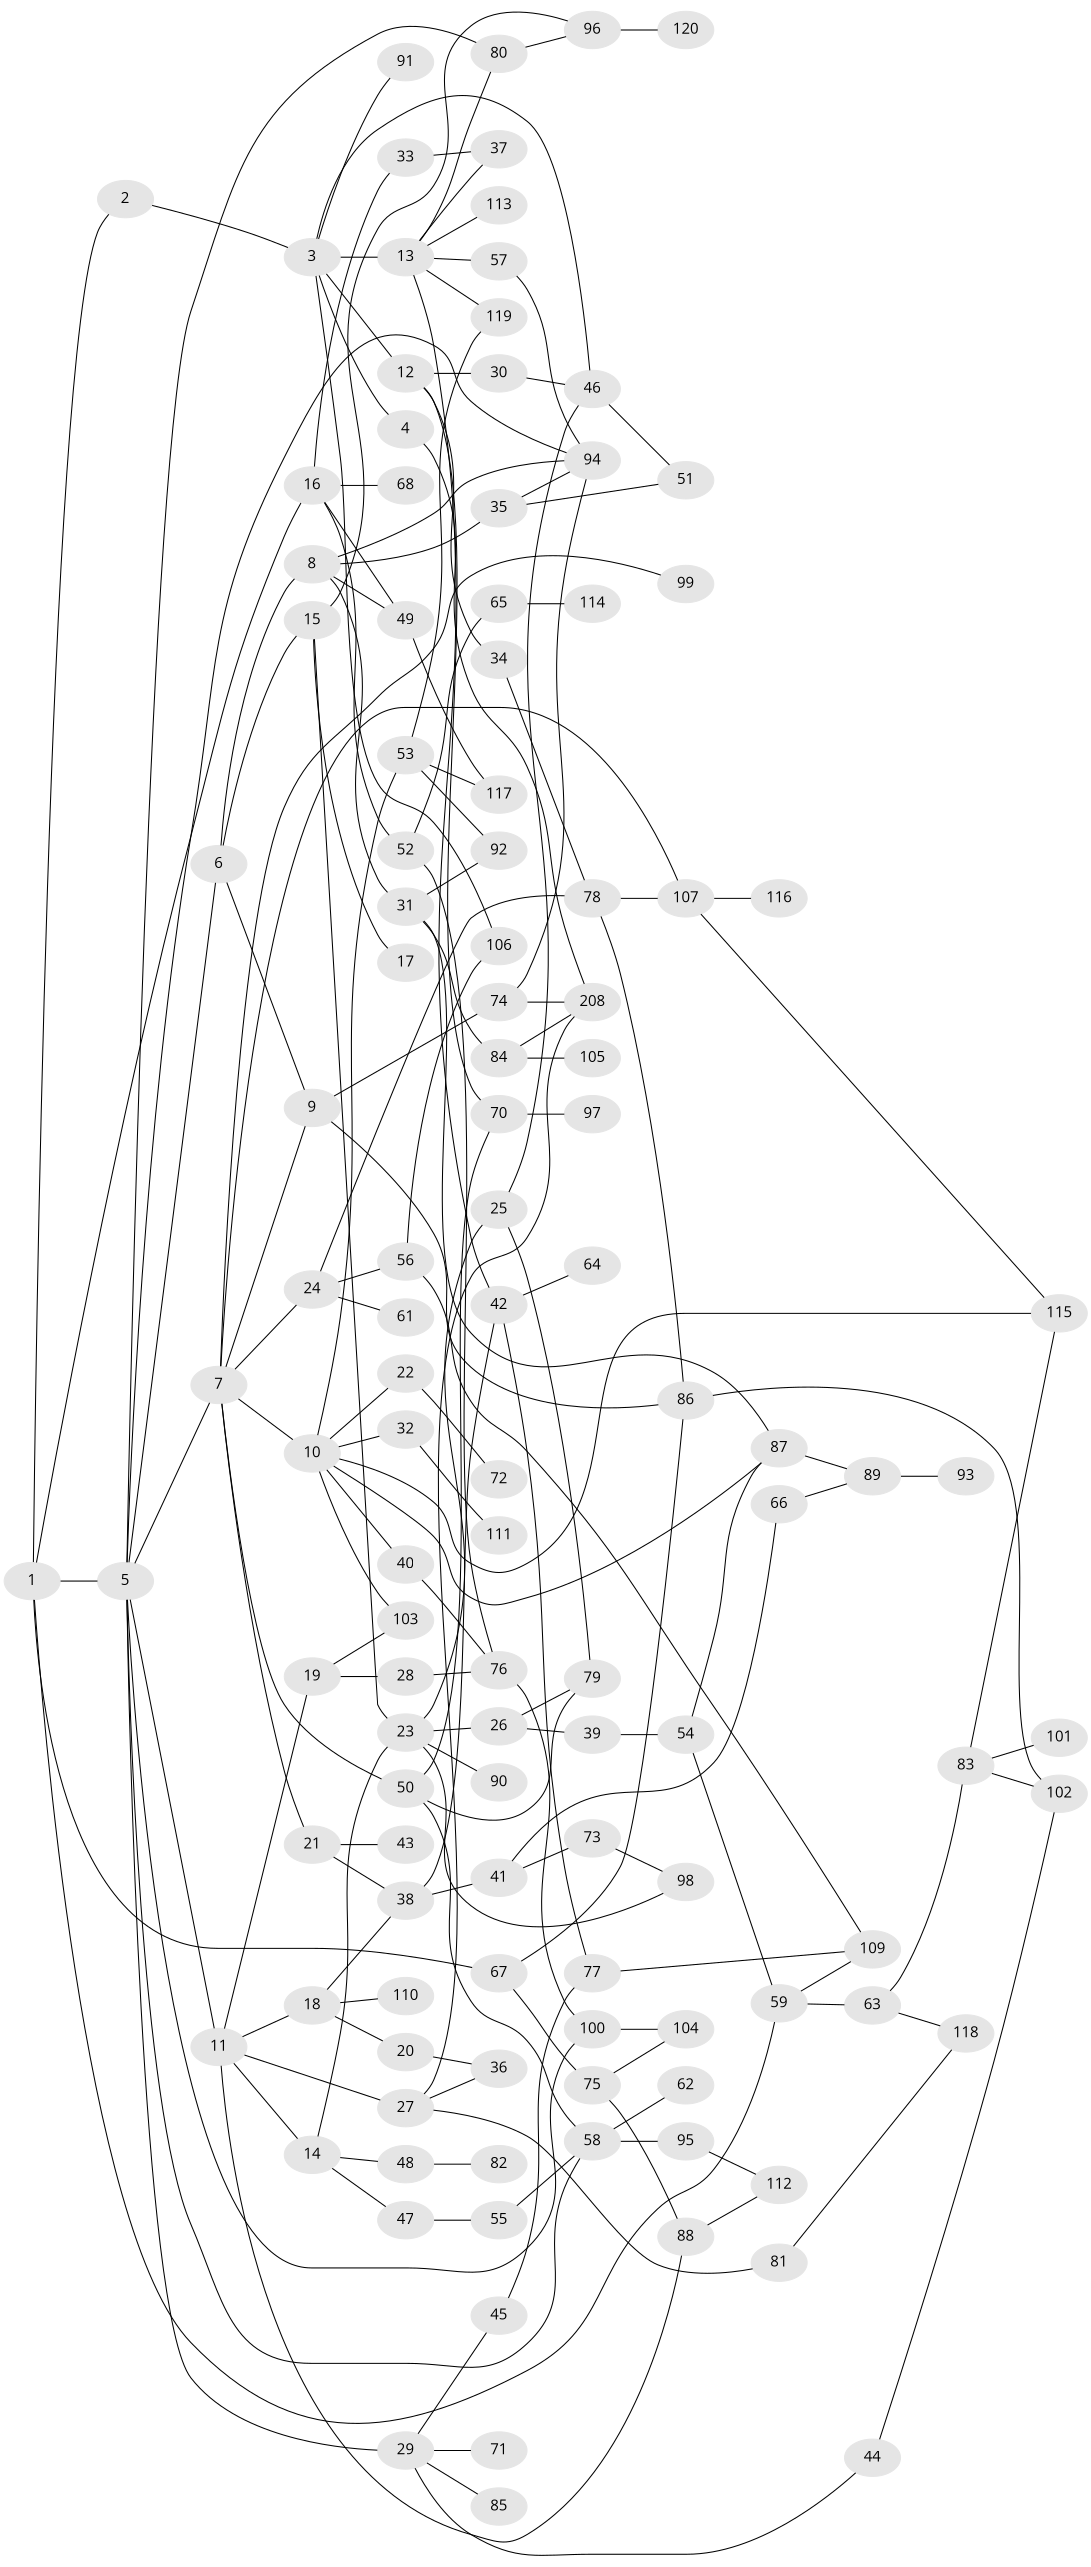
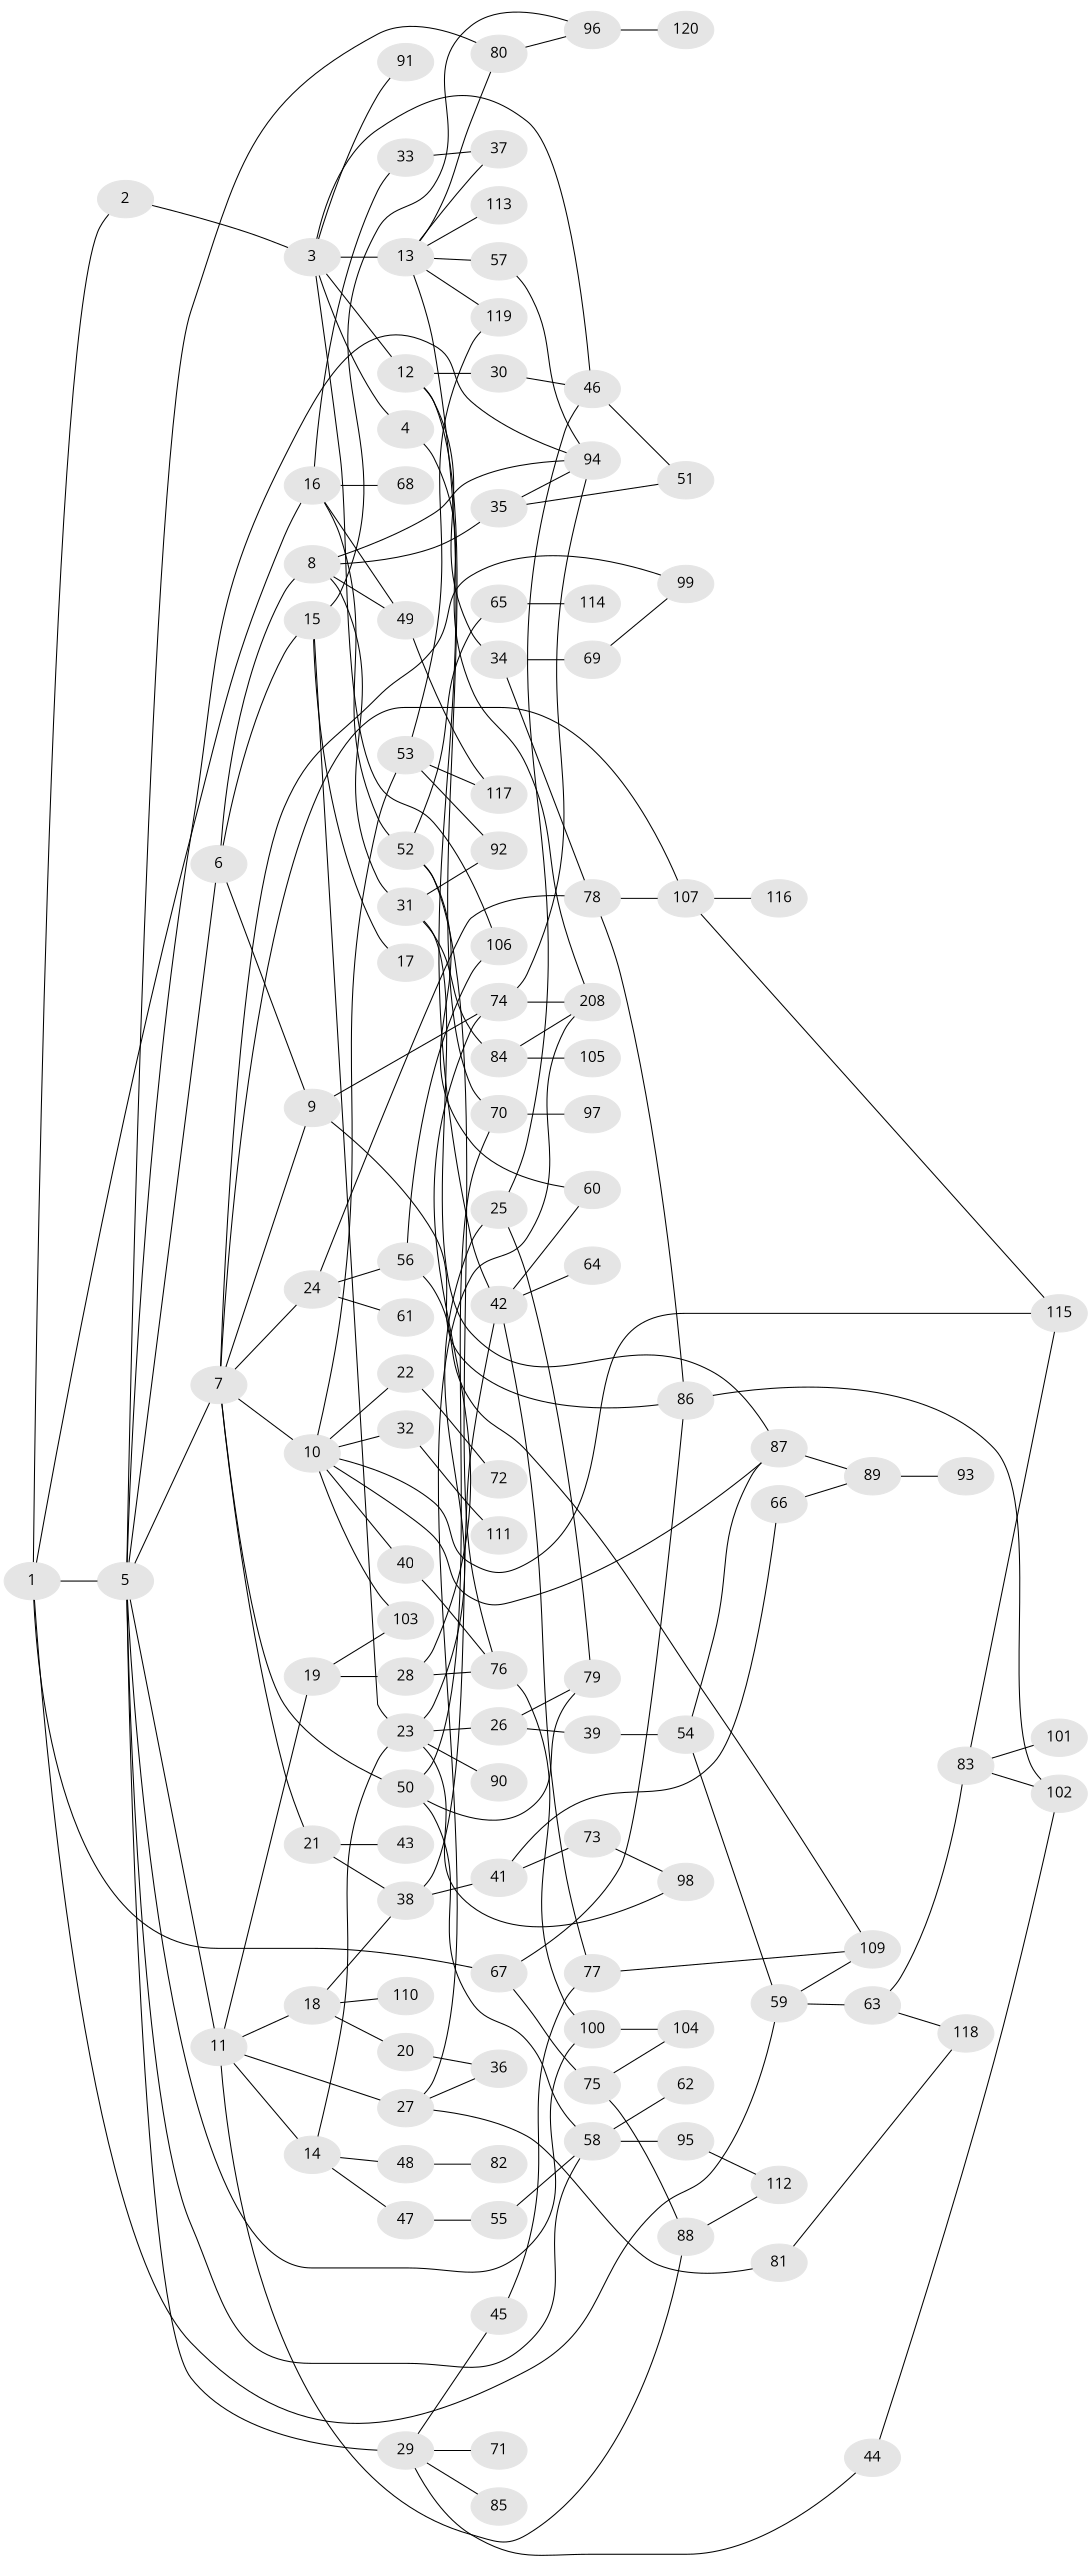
node "69": added
node "60": added
edge "74" -- "28": added
